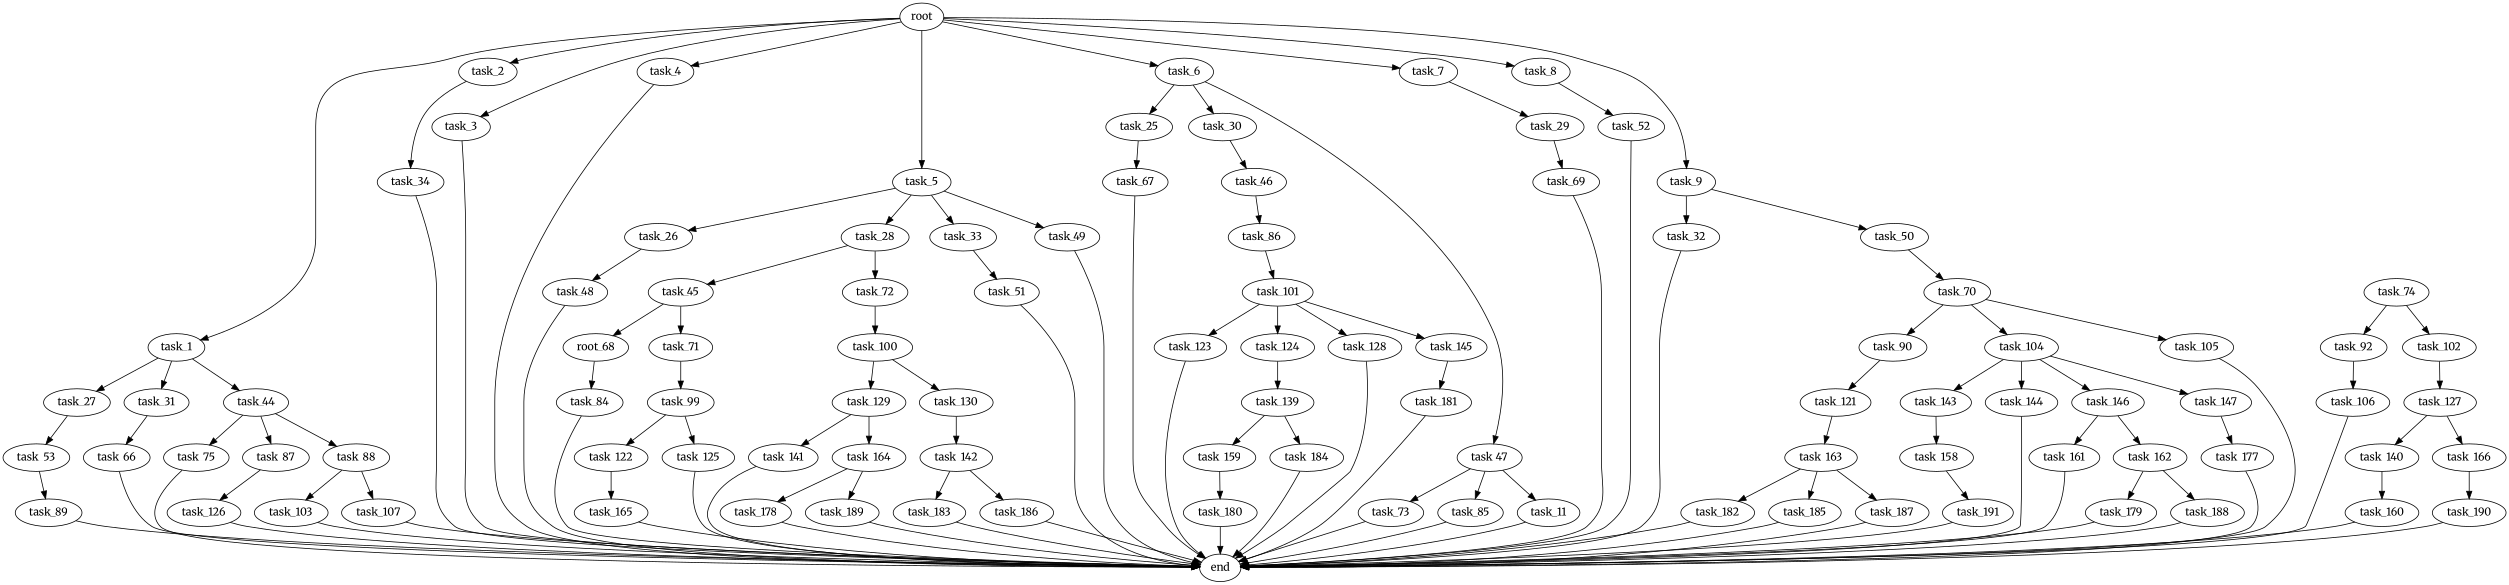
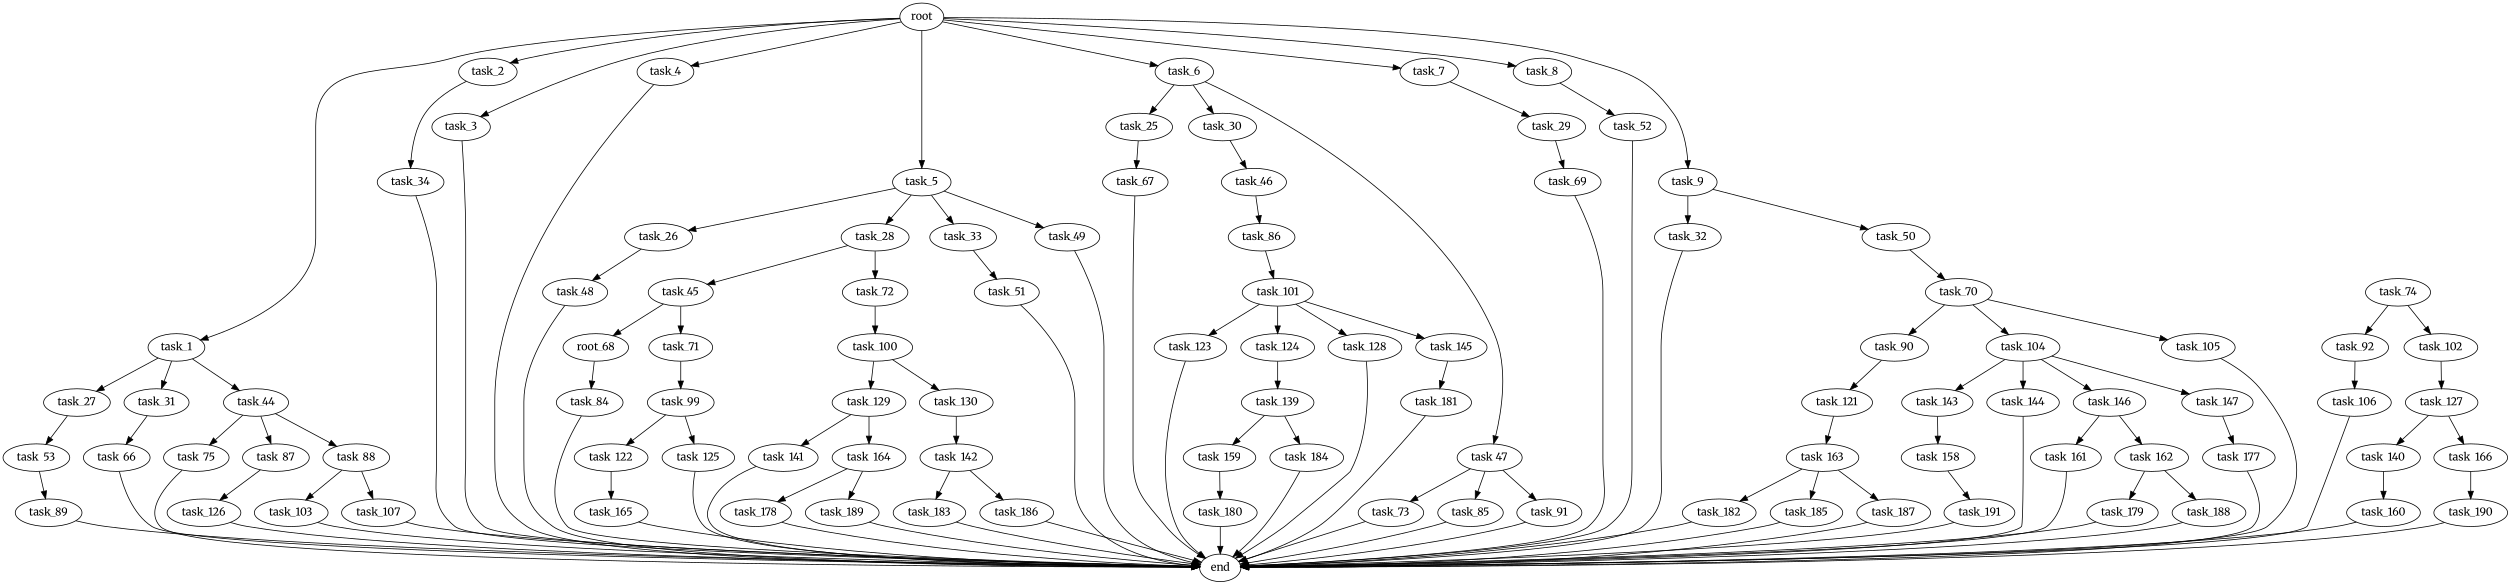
node "task_11": label "task_11" -> "task_91"
